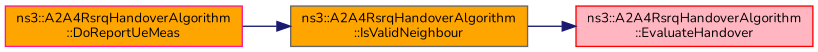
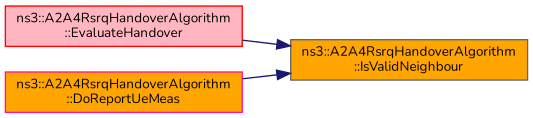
edge "ns3::A2A4RsrqHandoverAlgorithm ::IsValidNeighbour" -> "ns3::A2A4RsrqHandoverAlgorithm ::EvaluateHandover": reversed
